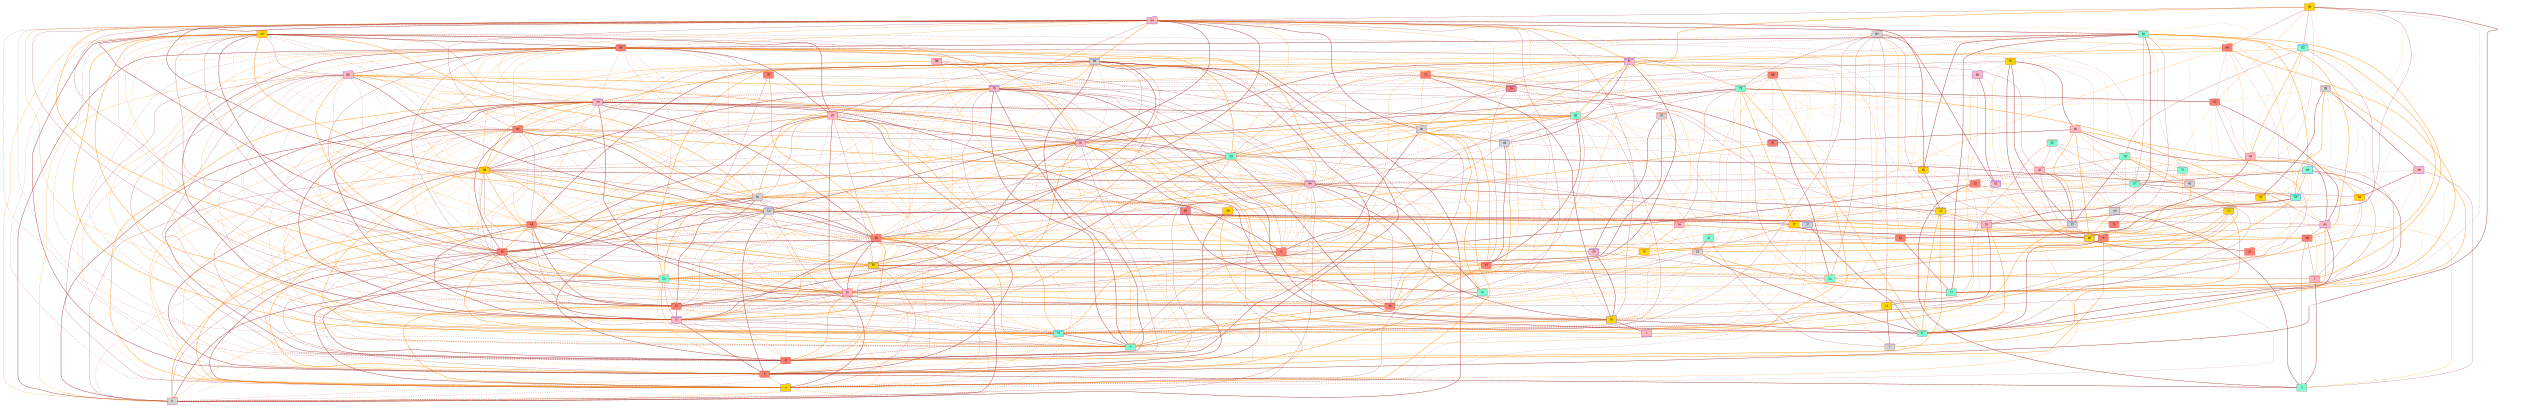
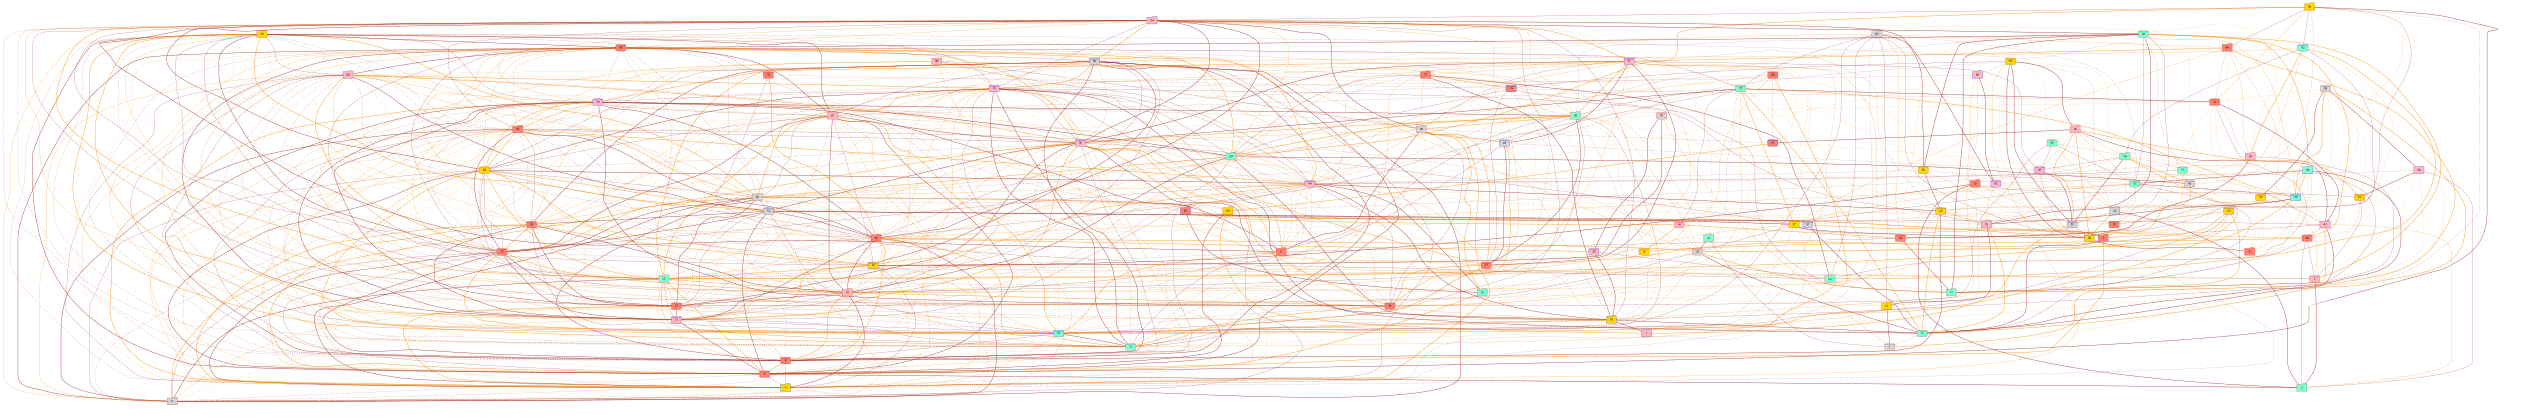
edge "58" -> "59": removed
node "47": color brown -> blue
edge "5" -> "25": added
edge "8" -> "40": color darkorange -> brown
edge "4" -> "44": now "4" -> "8"
